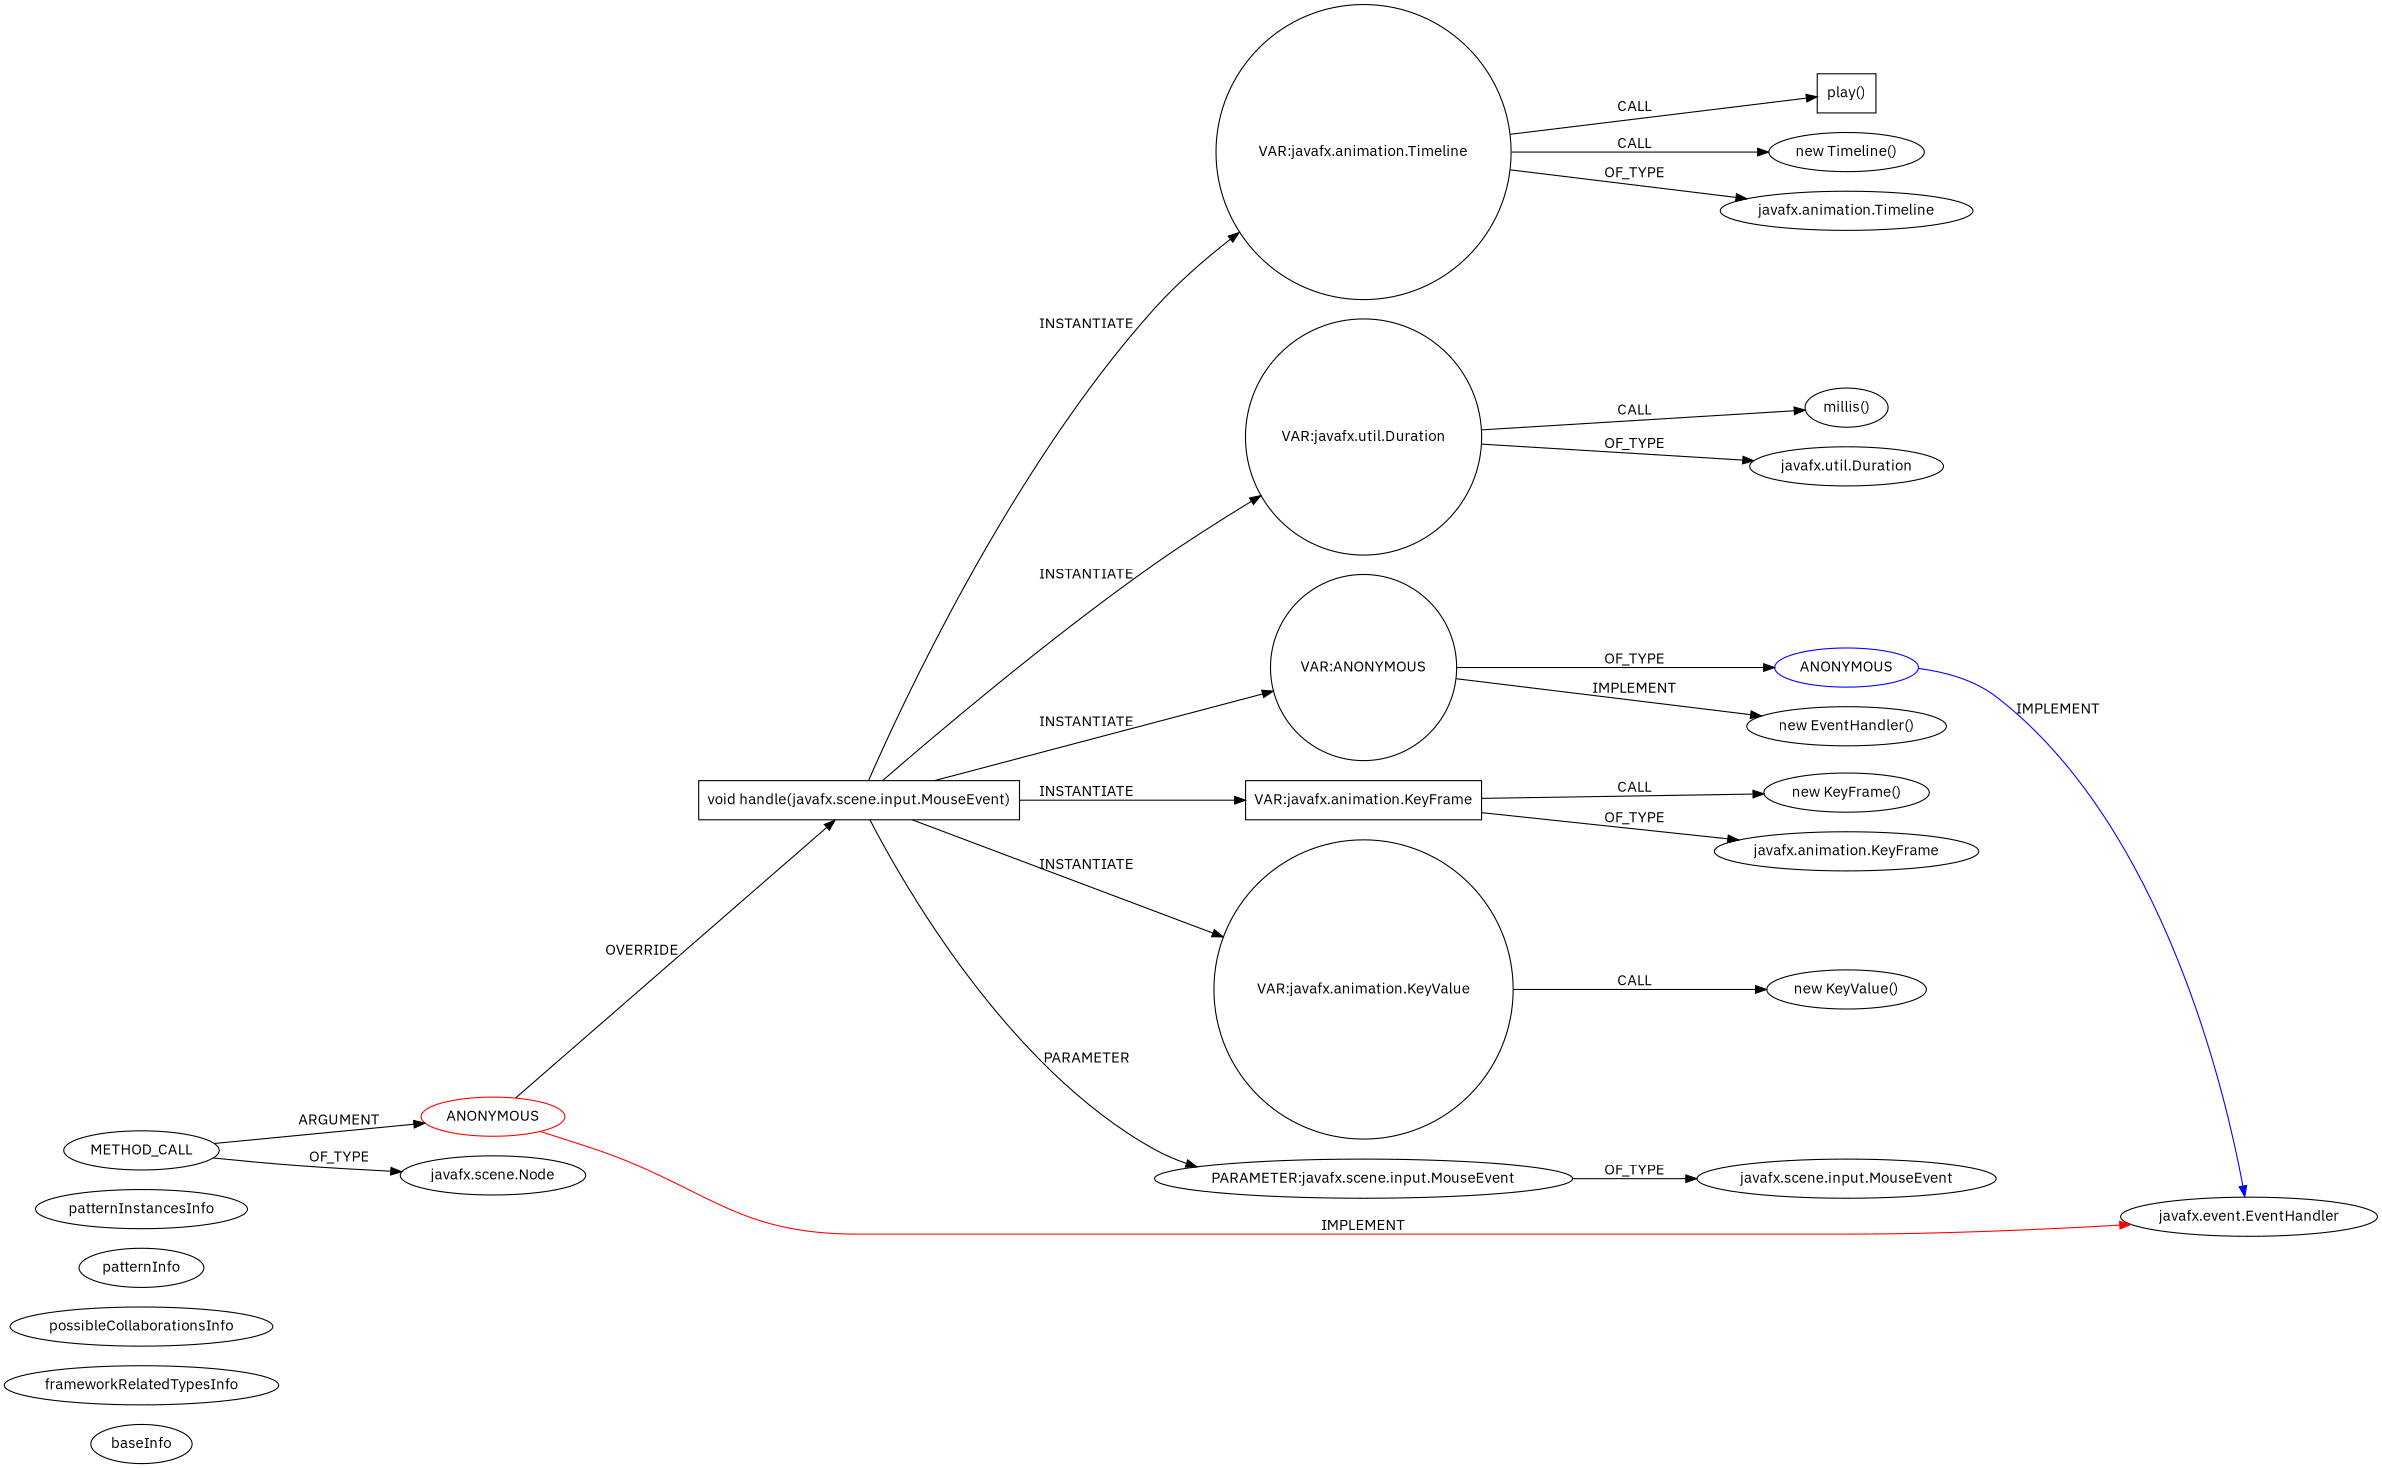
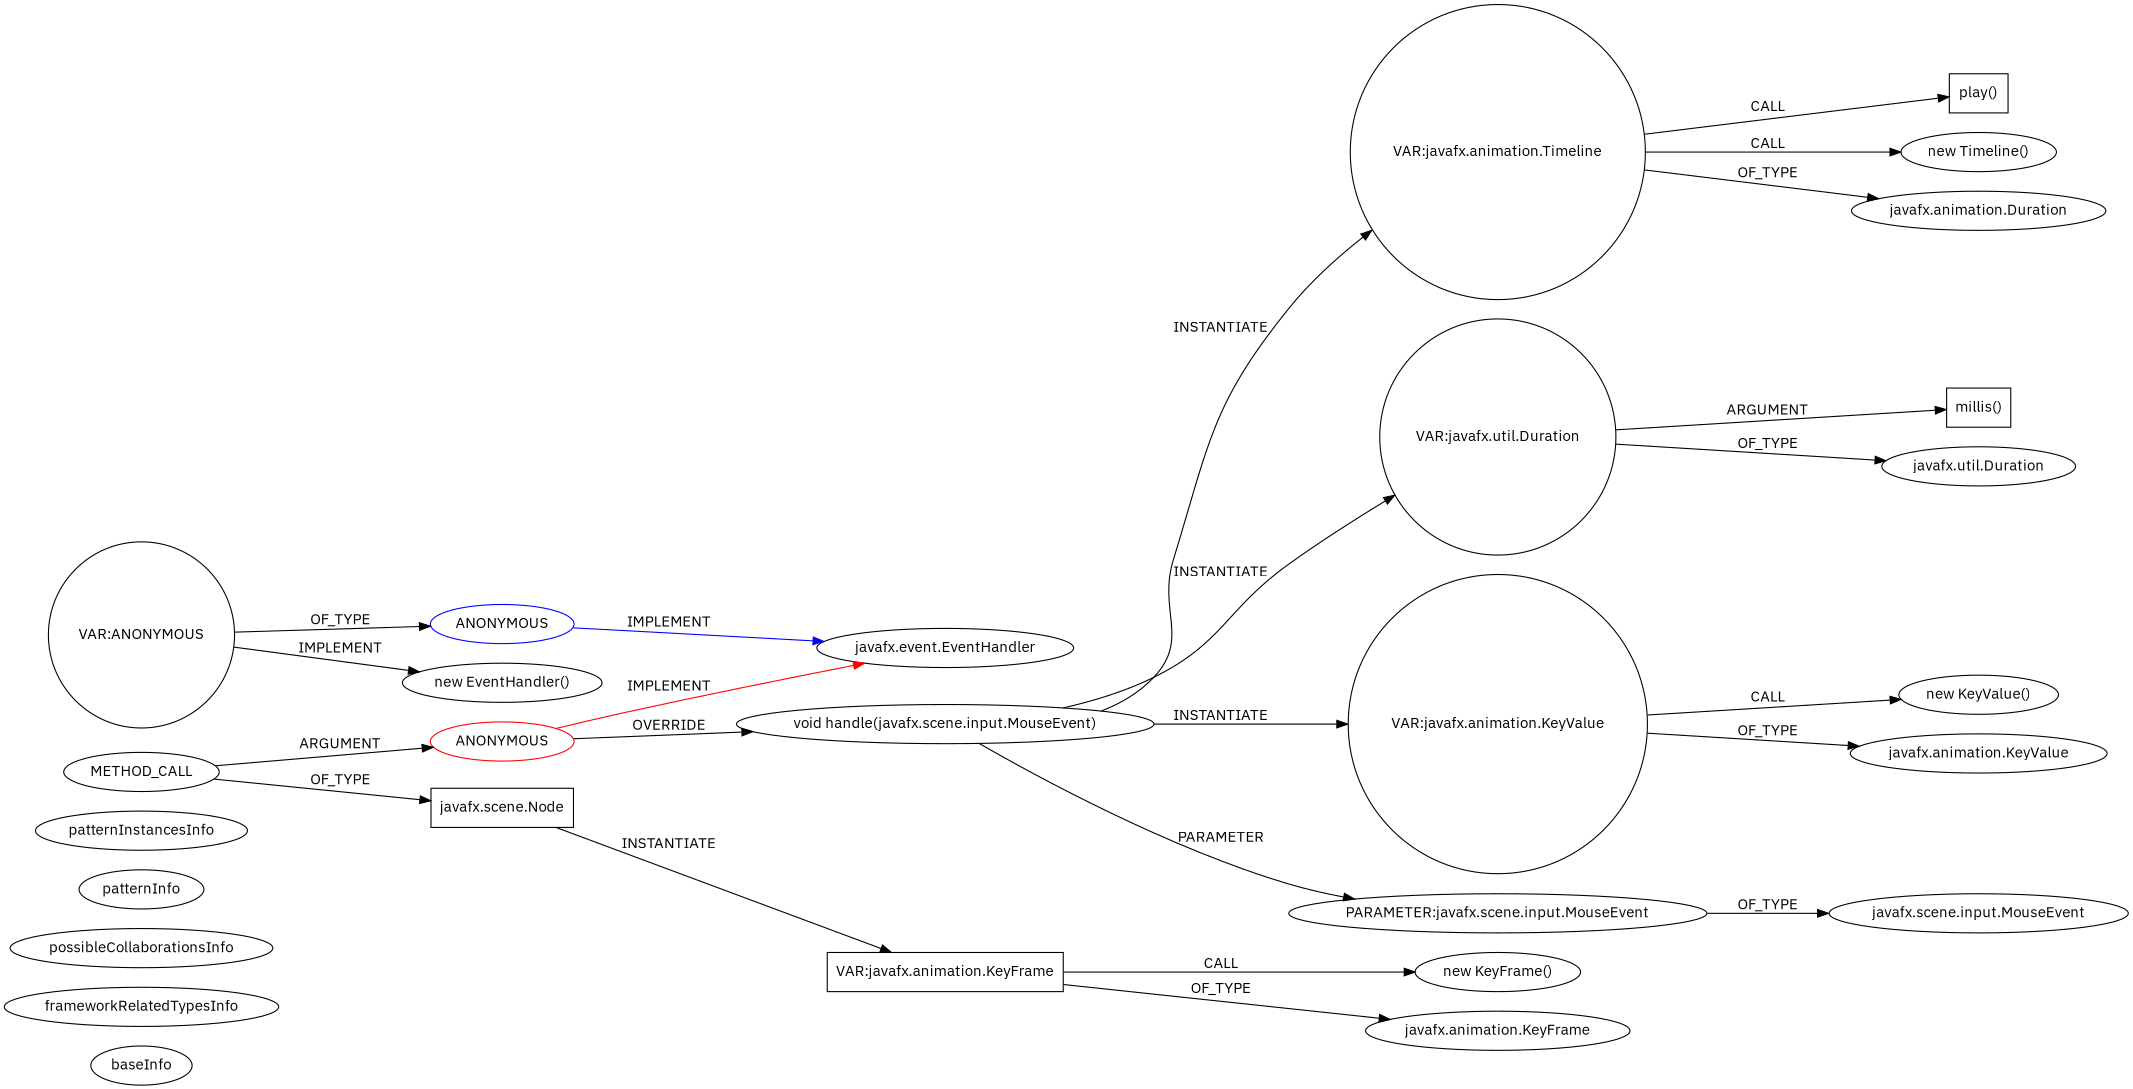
node "javafx.animation.Timeline": label "javafx.animation.Timeline" -> "javafx.animation.Duration"
node "millis()": shape ellipse -> box
edge "VAR:javafx.util.Duration" -> "millis()": label "CALL" -> "ARGUMENT"
edge "void handle(javafx.scene.input.MouseEvent)" -> "VAR:ANONYMOUS": removed, label "INSTANTIATE"
node "javafx.animation.KeyValue": added
node "void handle(javafx.scene.input.MouseEvent)": shape box -> ellipse
edge "void handle(javafx.scene.input.MouseEvent)" -> "VAR:javafx.animation.KeyFrame": now "javafx.scene.Node" -> "VAR:javafx.animation.KeyFrame"
node "javafx.scene.Node": shape ellipse -> box
